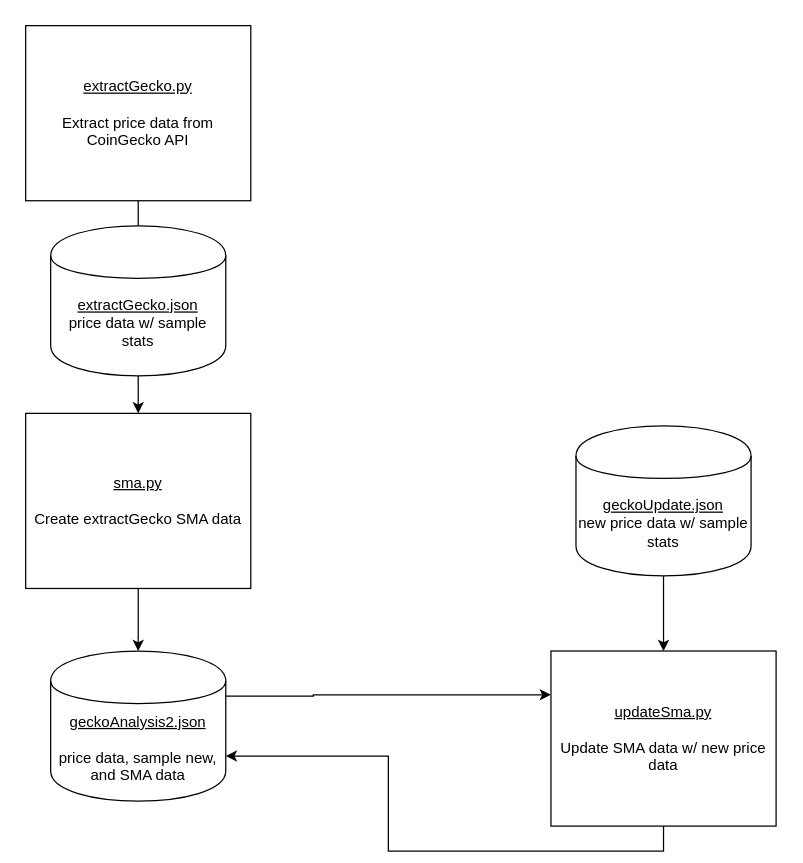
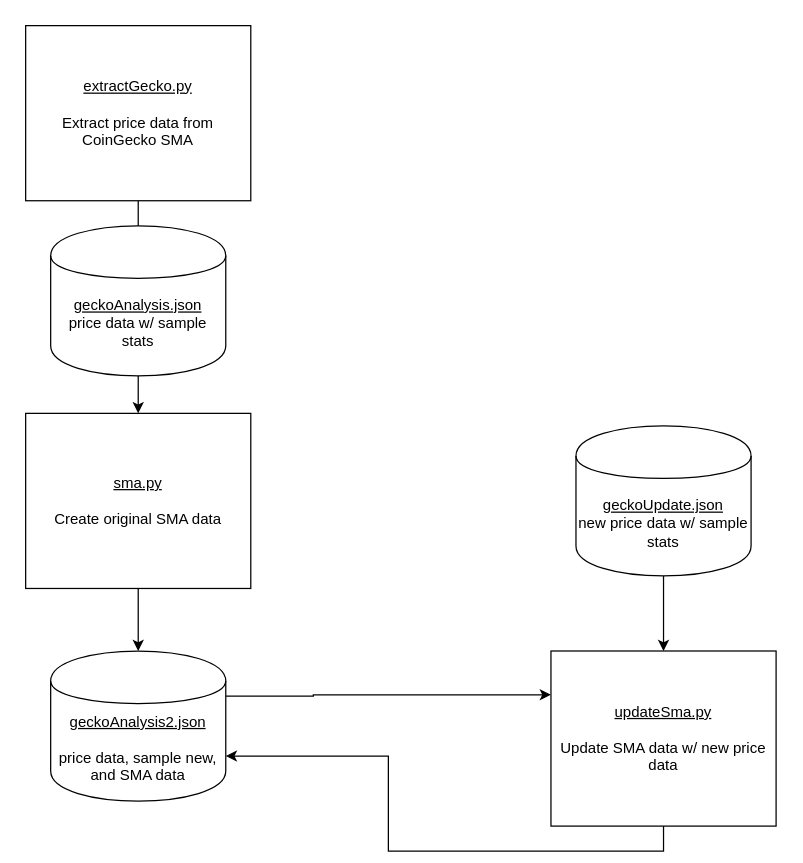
node "extractGecko.py Extract price data from CoinGecko API": label "extractGecko.py Extract price data from CoinGecko API" -> "extractGecko.py Extract price data from CoinGecko SMA"
node "extractGecko.json price data w/ sample stats": label "extractGecko.json price data w/ sample stats" -> "geckoAnalysis.json price data w/ sample stats"
node "sma.py Create extractGecko SMA data": label "sma.py Create extractGecko SMA data" -> "sma.py Create original SMA data"
